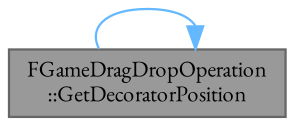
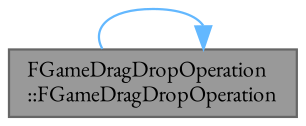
node "FGameDragDropOperation ::GetDecoratorPosition": label "FGameDragDropOperation ::GetDecoratorPosition" -> "FGameDragDropOperation ::FGameDragDropOperation"
